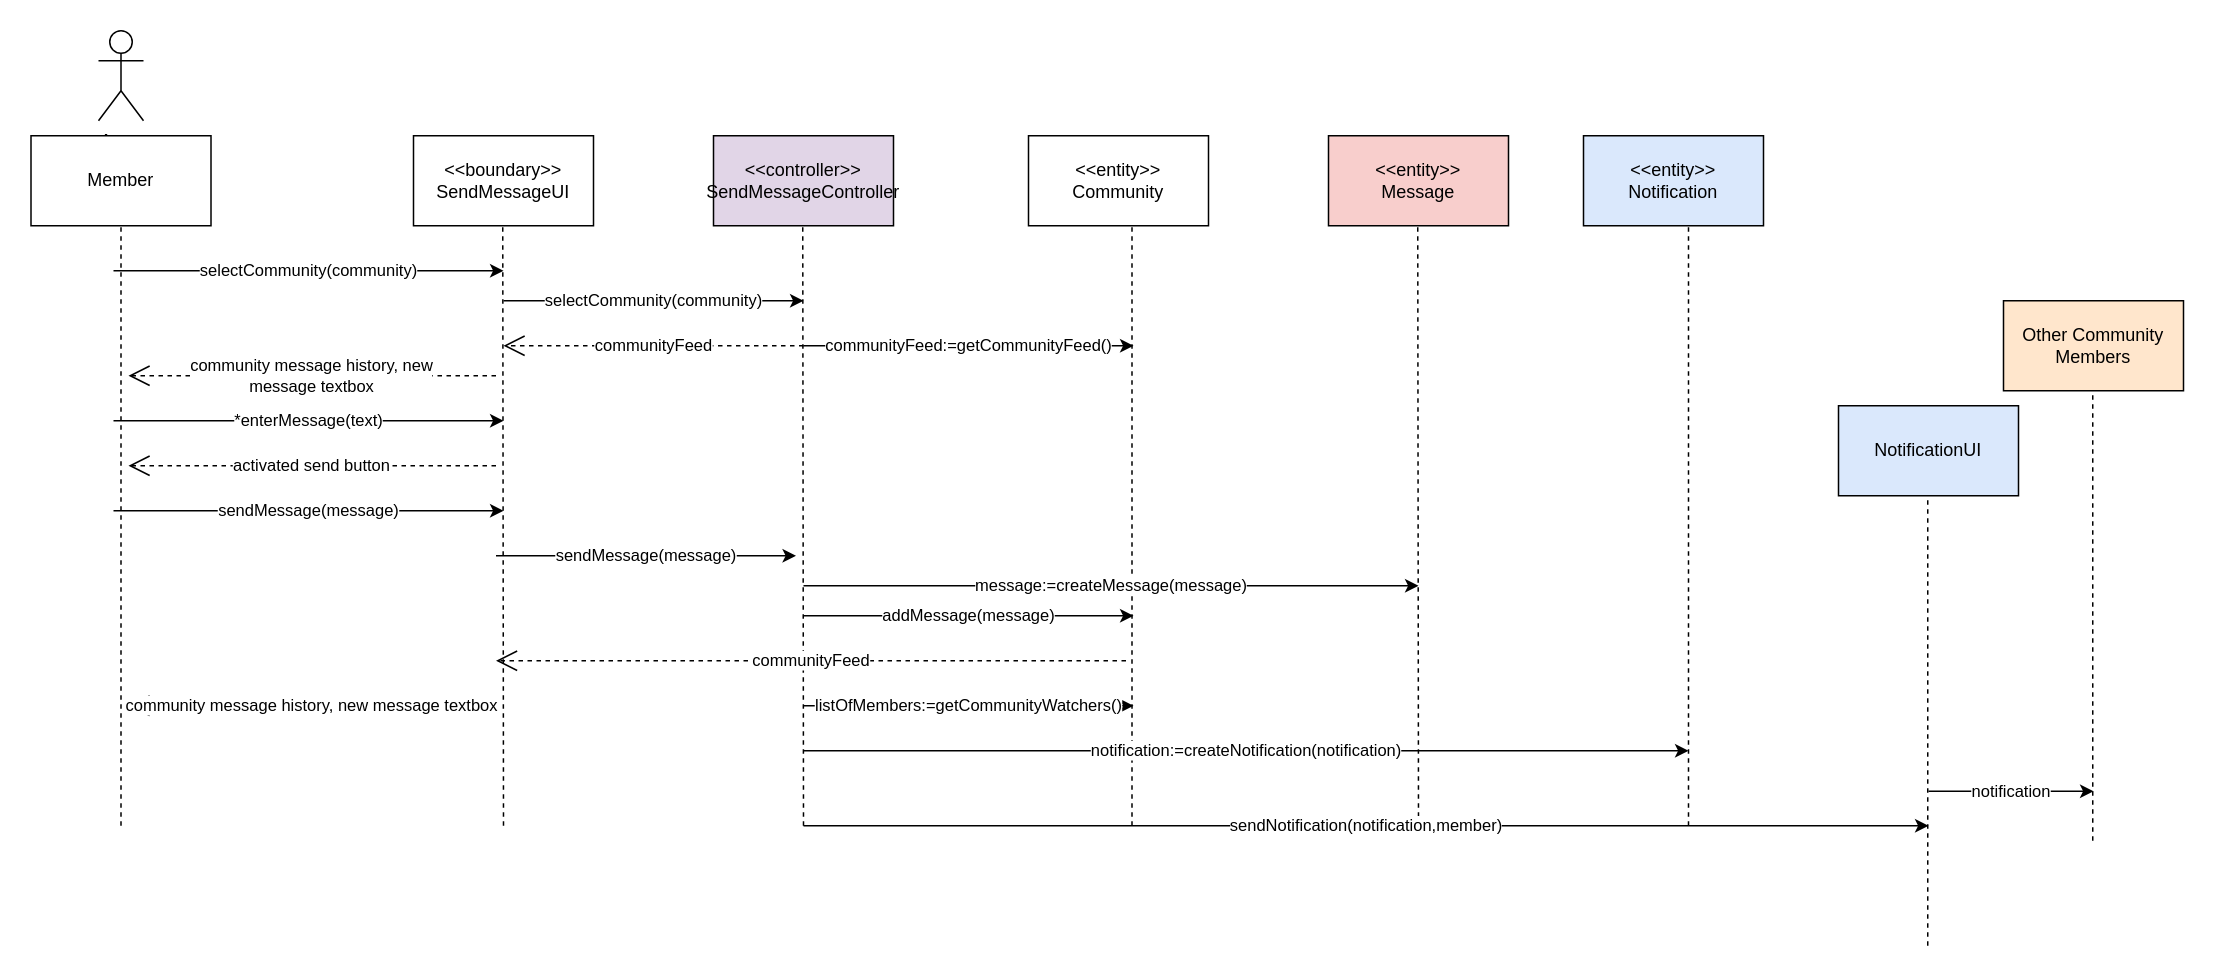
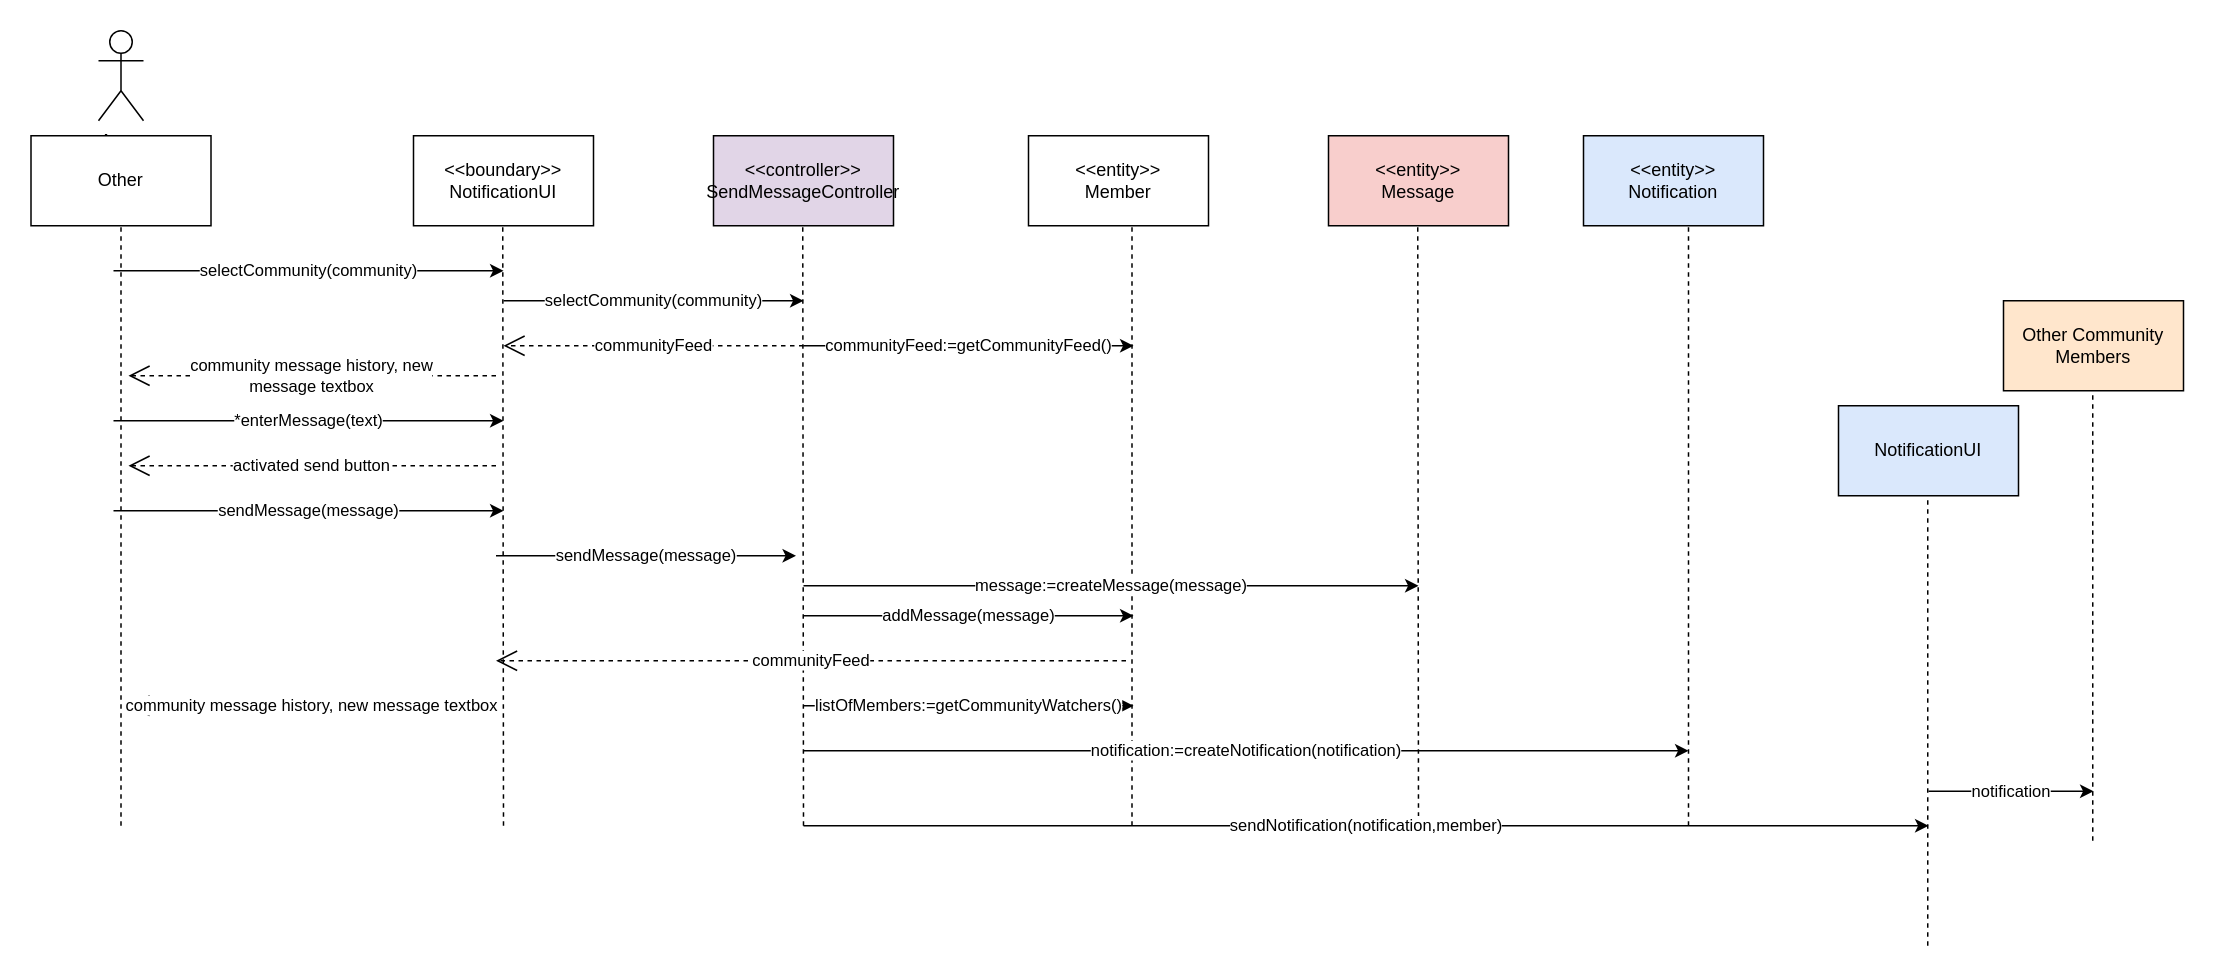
node "Member": label "Member" -> "Other"
node "<<boundary>> SendMessageUI": label "<<boundary>> SendMessageUI" -> "<<boundary>> NotificationUI"
node "<<entity>> Community": label "<<entity>> Community" -> "<<entity>> Member"
